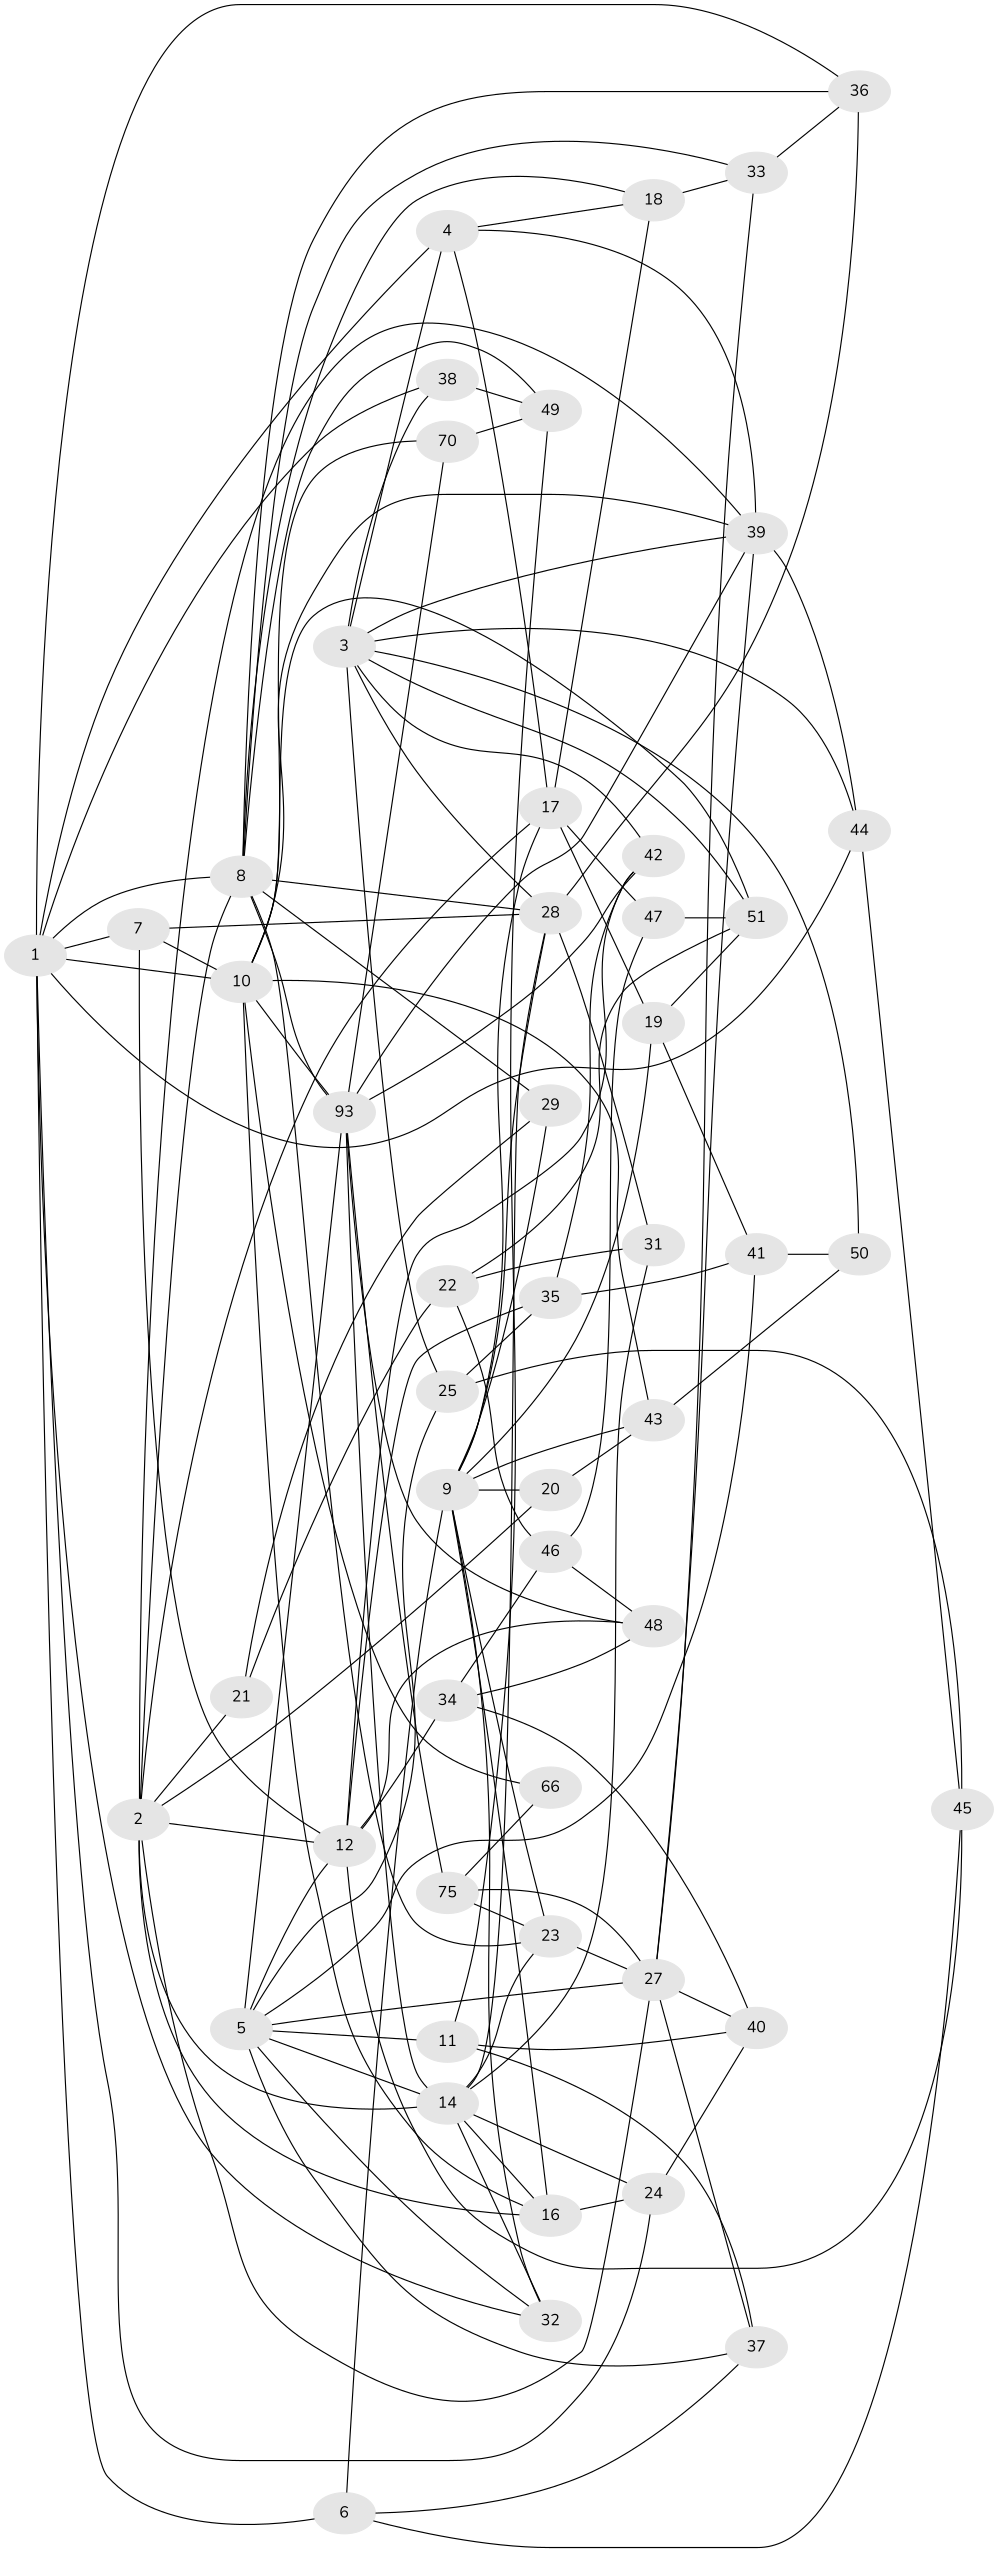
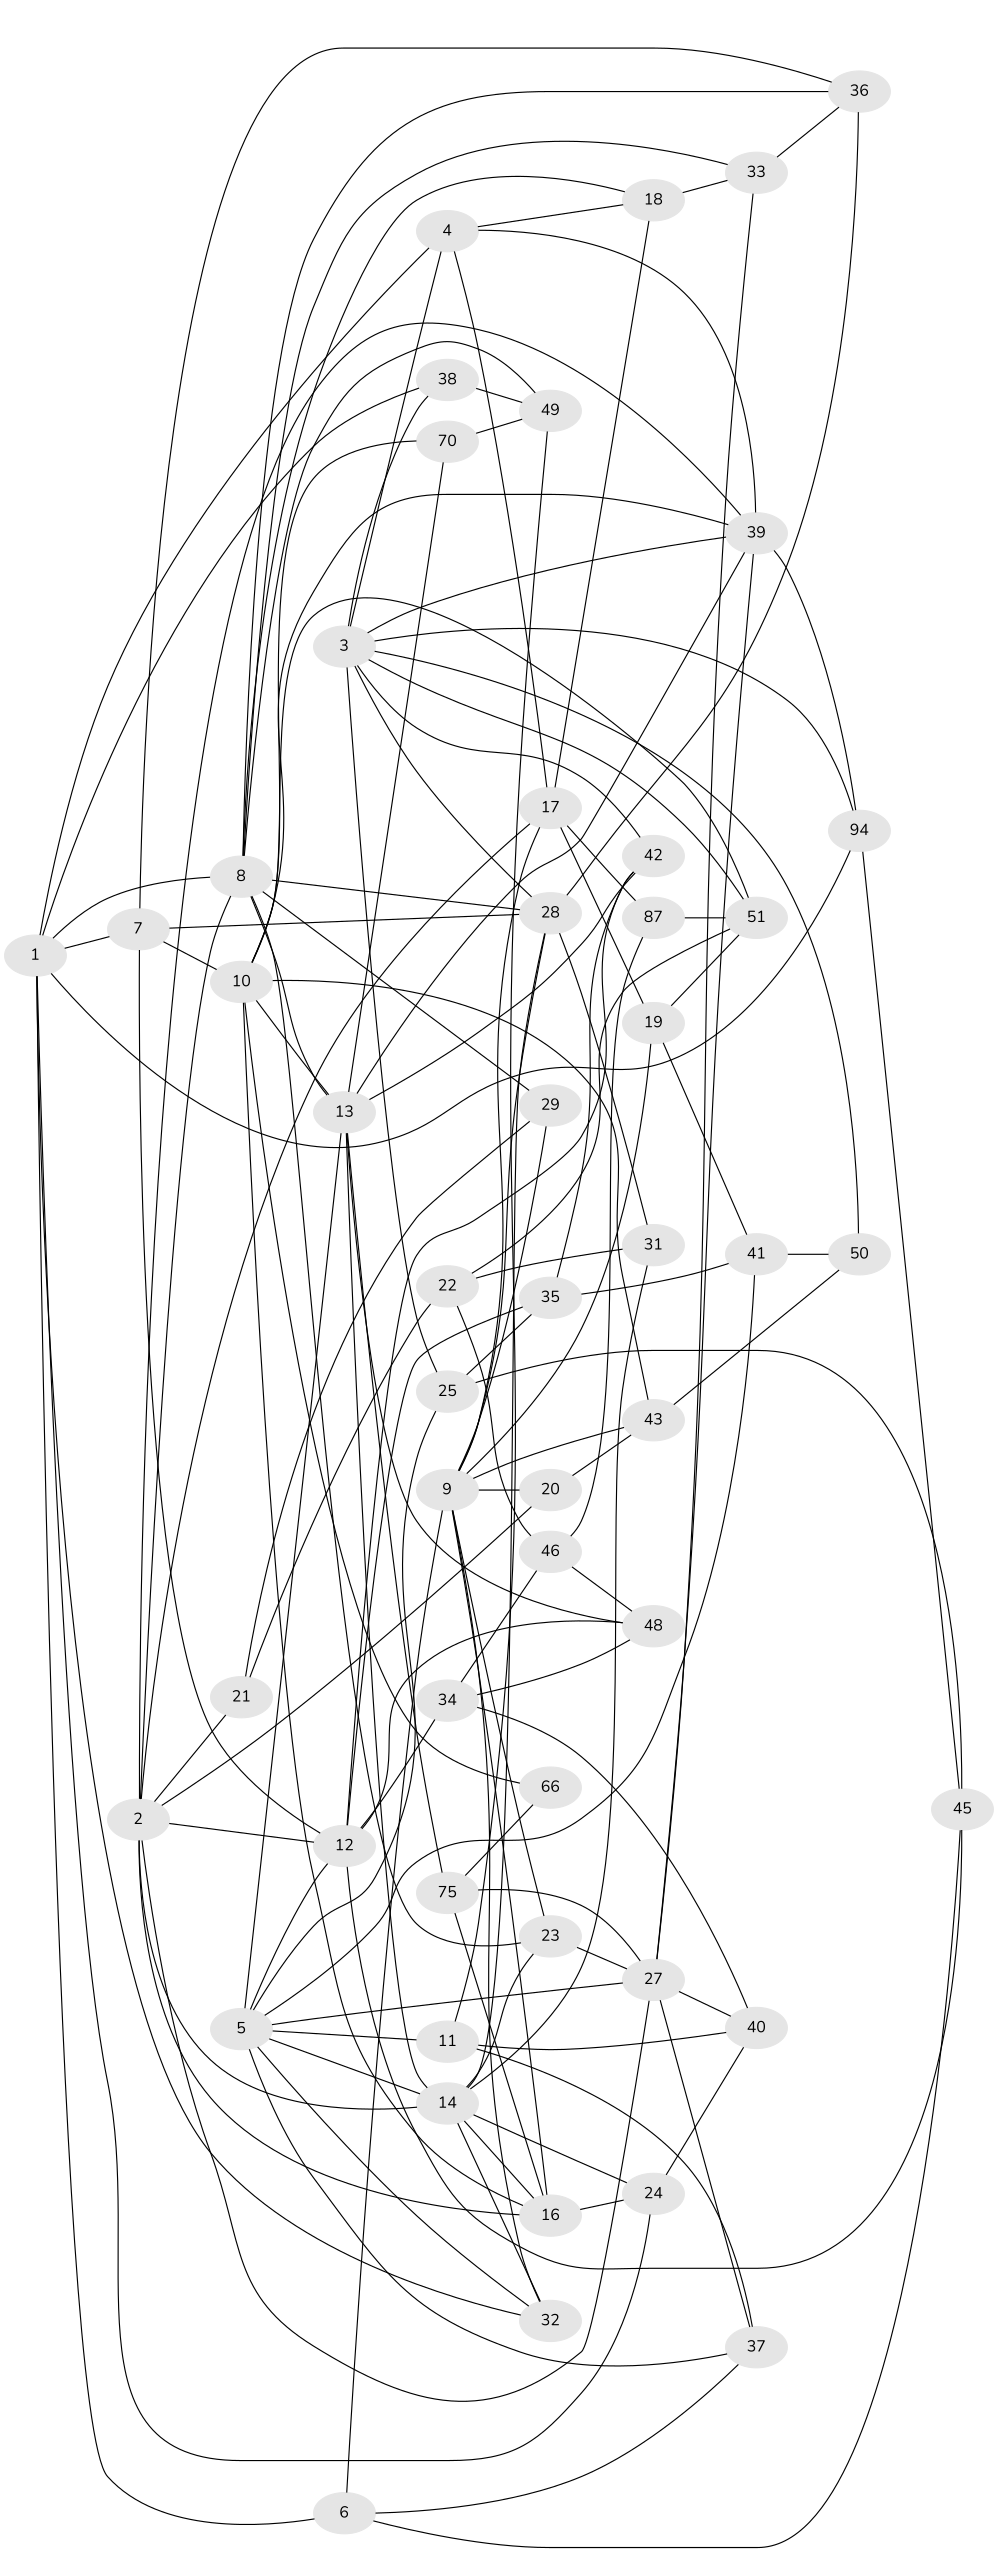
edge "36" -- "1": now "36" -- "7"
node "44": label "44" -> "94"
node "47": label "47" -> "87"
edge "1" -- "10": removed
node "93": label "93" -> "13"
edge "75" -- "23": now "75" -- "16"
